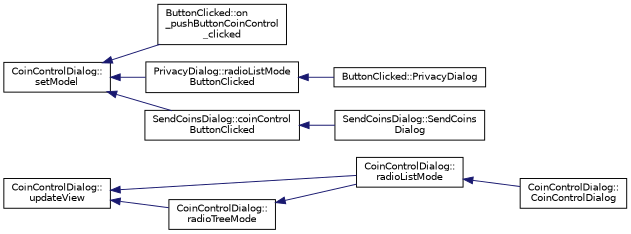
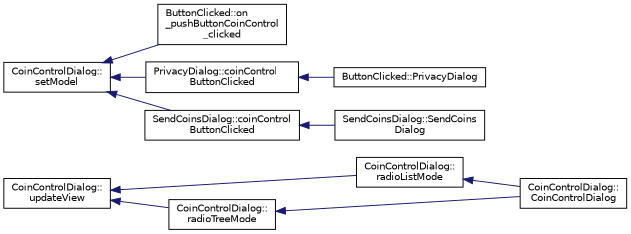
node "PrivacyDialog::radioListMode ButtonClicked": label "PrivacyDialog::radioListMode ButtonClicked" -> "PrivacyDialog::coinControl ButtonClicked"
edge "CoinControlDialog:: radioListMode" -> "CoinControlDialog:: radioTreeMode": now "CoinControlDialog:: CoinControlDialog" -> "CoinControlDialog:: radioTreeMode"
